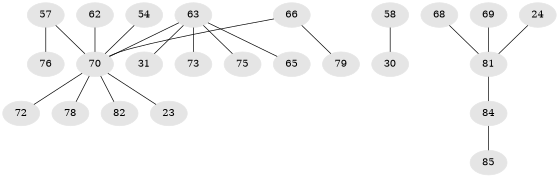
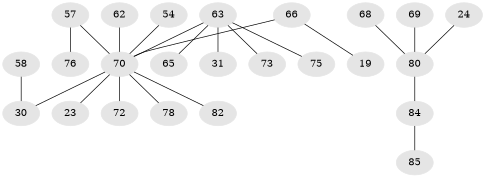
node "79": label "79" -> "19"
node "81": label "81" -> "80"
edge "70" -- "30": added
